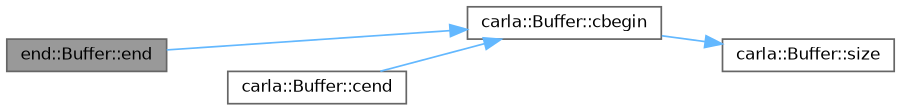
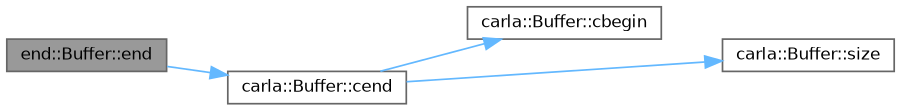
edge "carla::Buffer::cbegin" -> "carla::Buffer::size": now "carla::Buffer::cend" -> "carla::Buffer::size"
edge "end::Buffer::end" -> "carla::Buffer::cbegin": now "end::Buffer::end" -> "carla::Buffer::cend"
